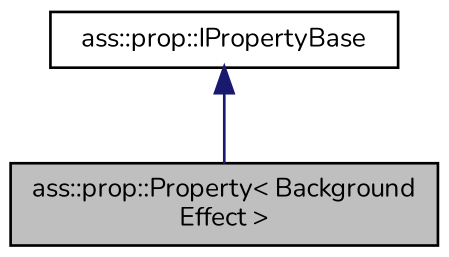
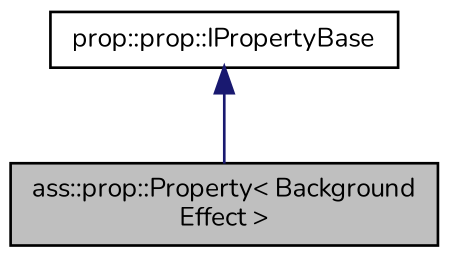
node "ass::prop::IPropertyBase": label "ass::prop::IPropertyBase" -> "prop::prop::IPropertyBase"
